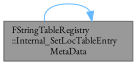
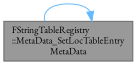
node "FStringTableRegistry ::Internal_SetLocTableEntry MetaData": label "FStringTableRegistry ::Internal_SetLocTableEntry MetaData" -> "FStringTableRegistry ::MetaData_SetLocTableEntry MetaData"
